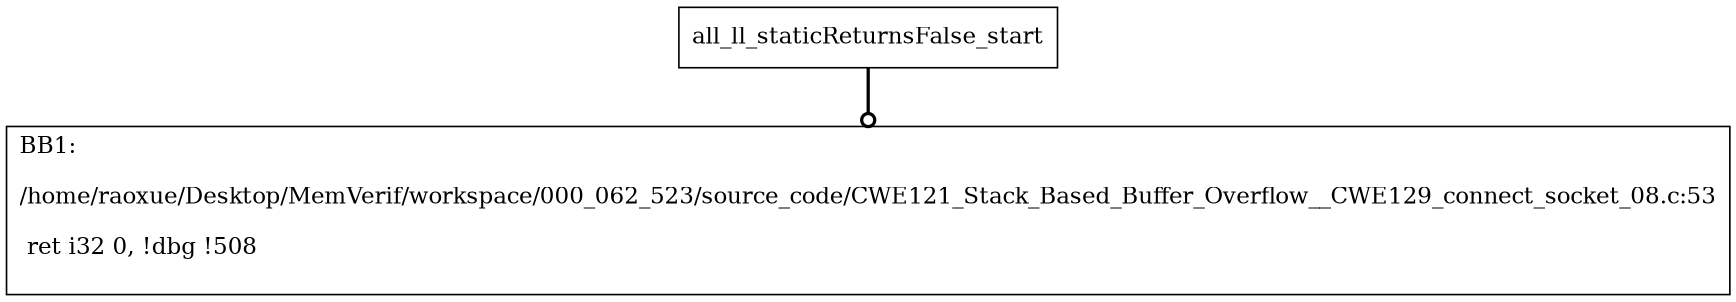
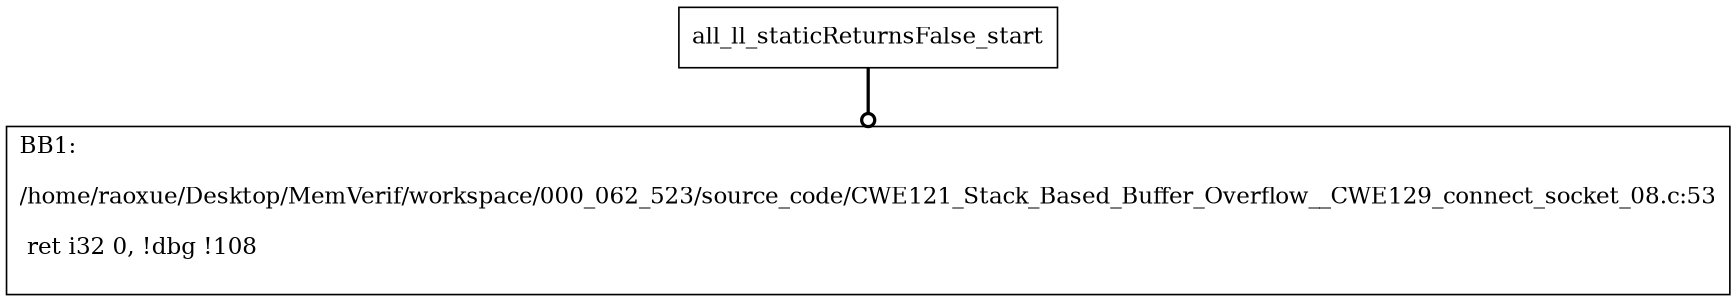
node "BB1:": text "ret i32 0, !dbg !508" -> "ret i32 0, !dbg !108"
